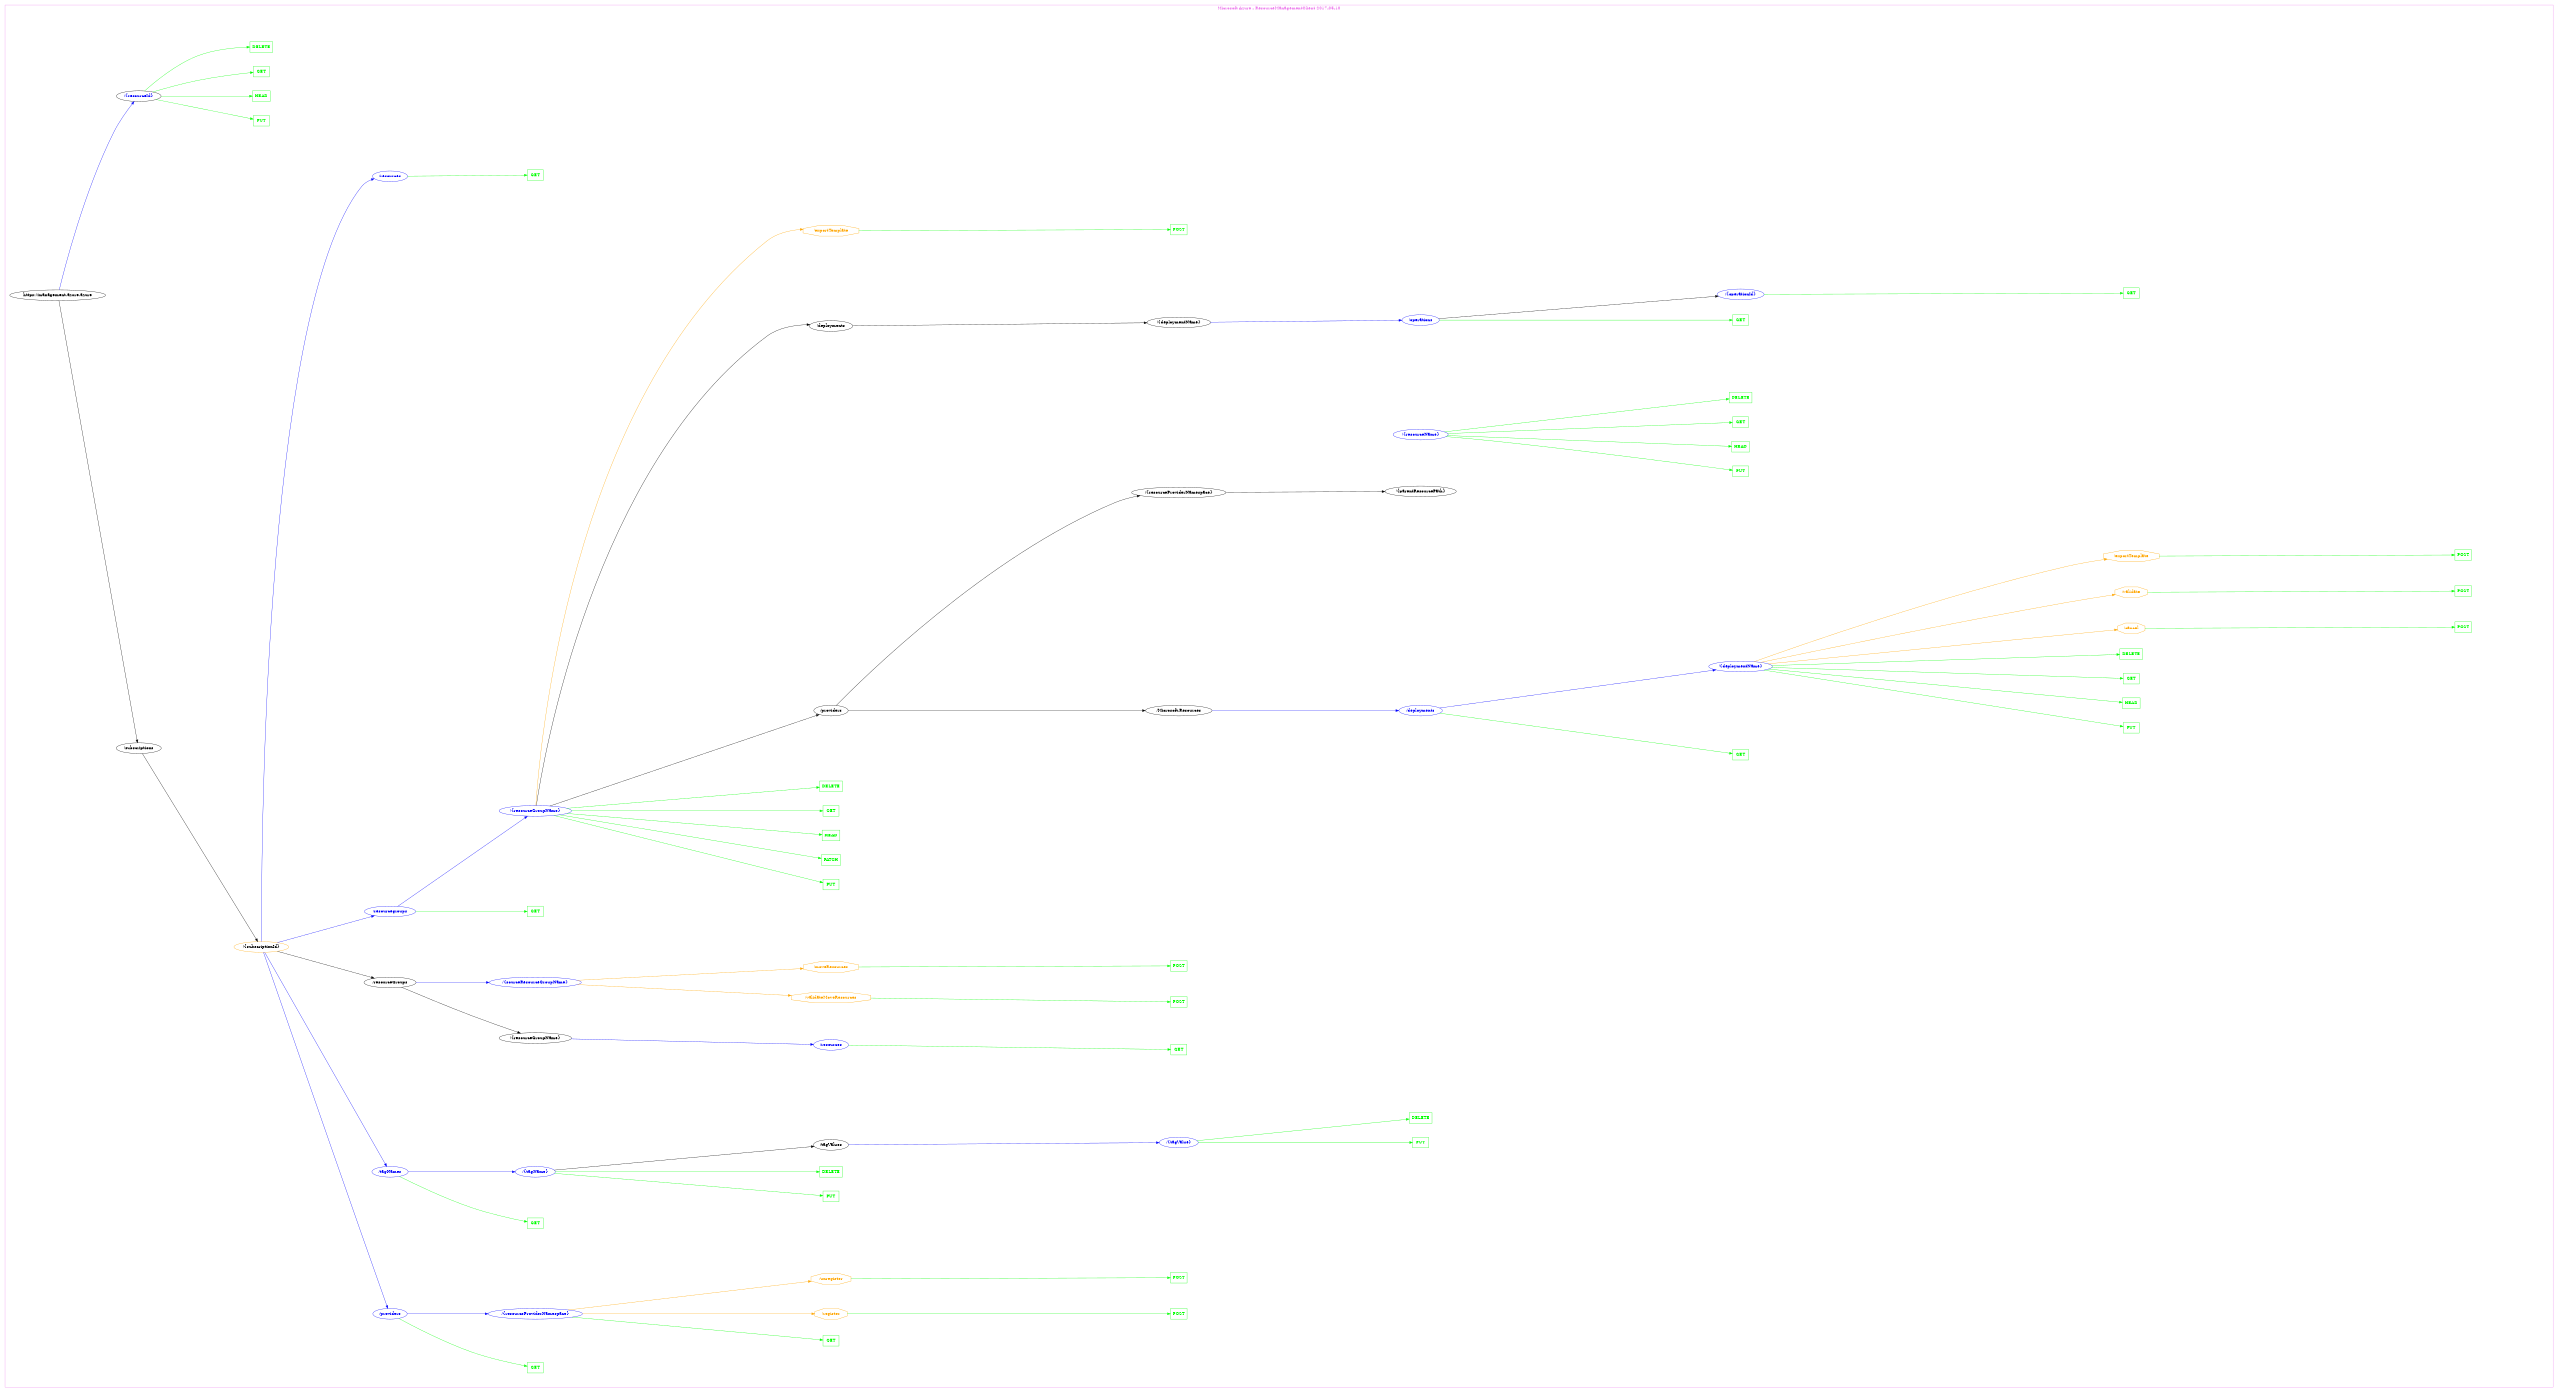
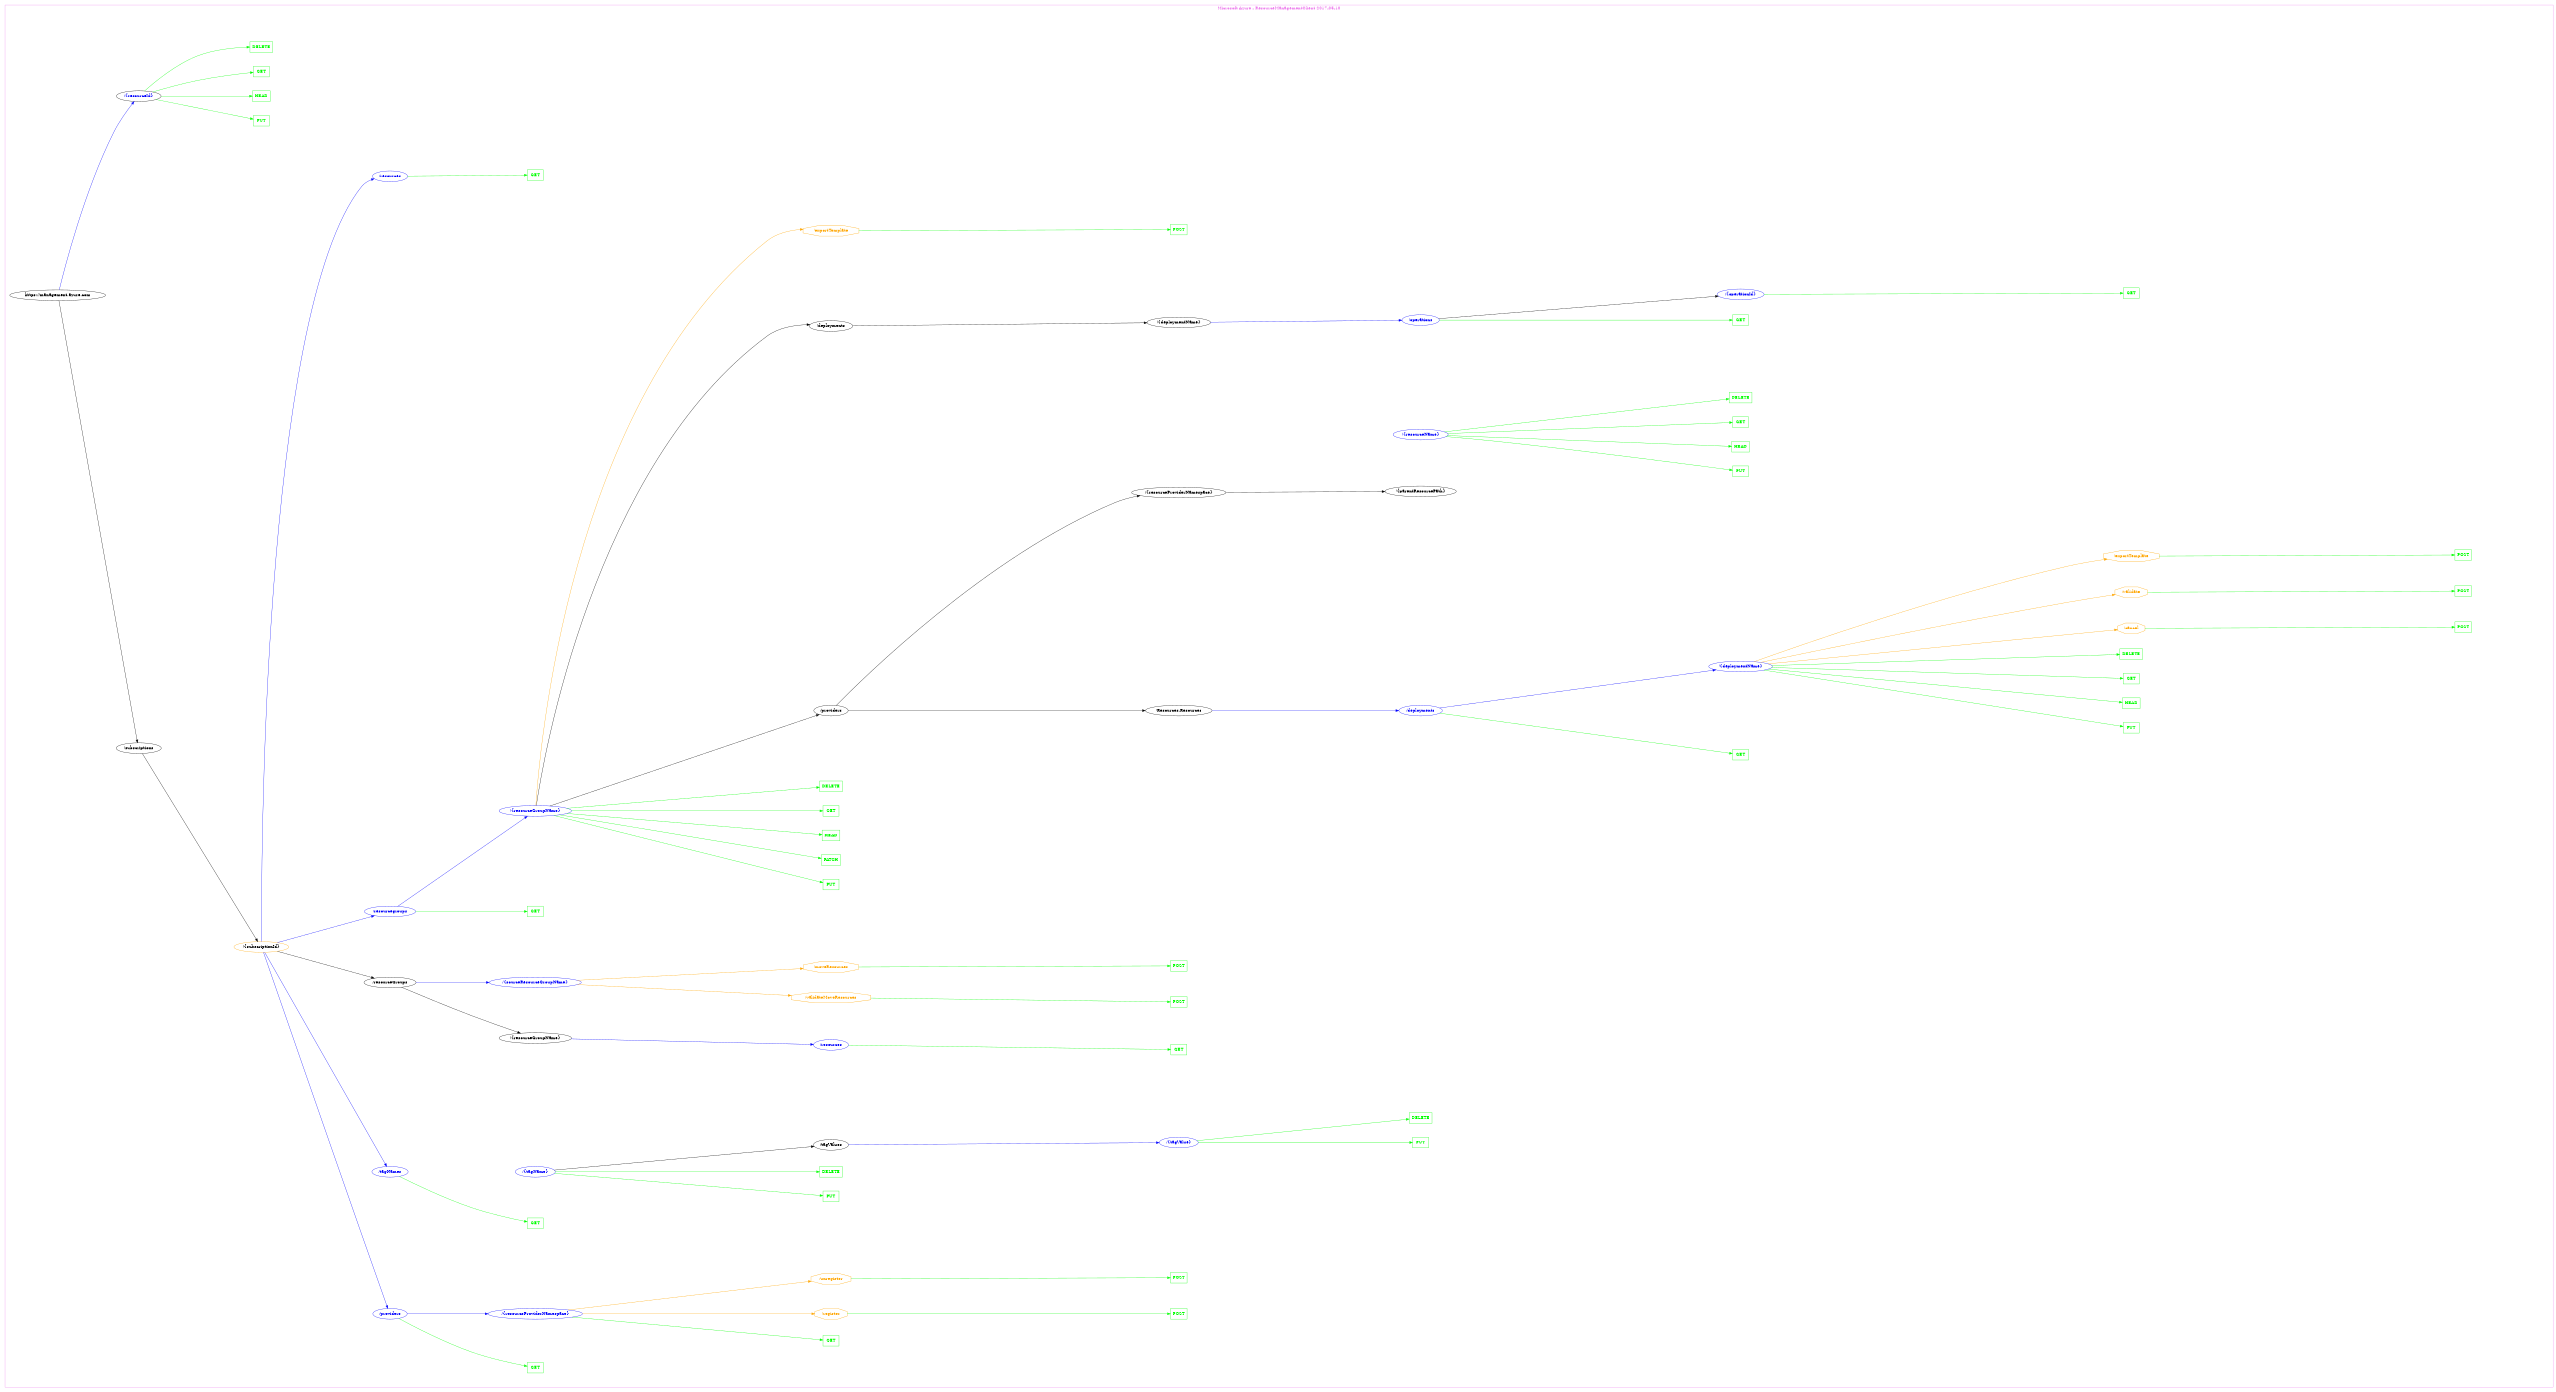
node "https://management.azure.azure": label "https://management.azure.azure" -> "https://management.azure.com"
node "/Microsoft.Resources": label "/Microsoft.Resources" -> "/Resources.Resources"
edge "/tagNames" -> "/{tagName}": removed
